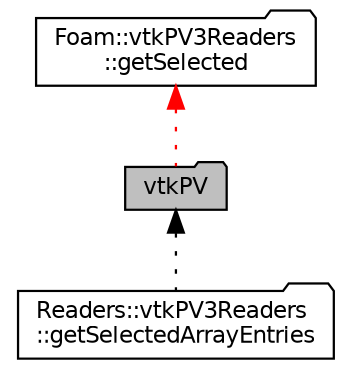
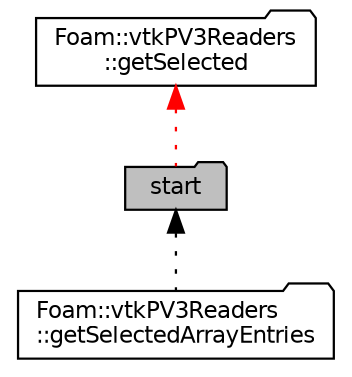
node "vtkPV": label "vtkPV" -> "start"
node "Readers::vtkPV3Readers ::getSelectedArrayEntries": label "Readers::vtkPV3Readers ::getSelectedArrayEntries" -> "Foam::vtkPV3Readers ::getSelectedArrayEntries"
